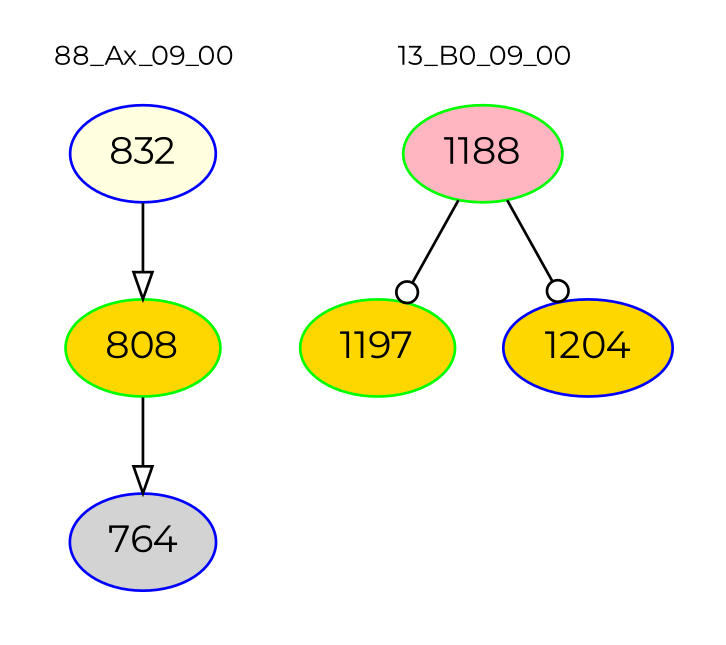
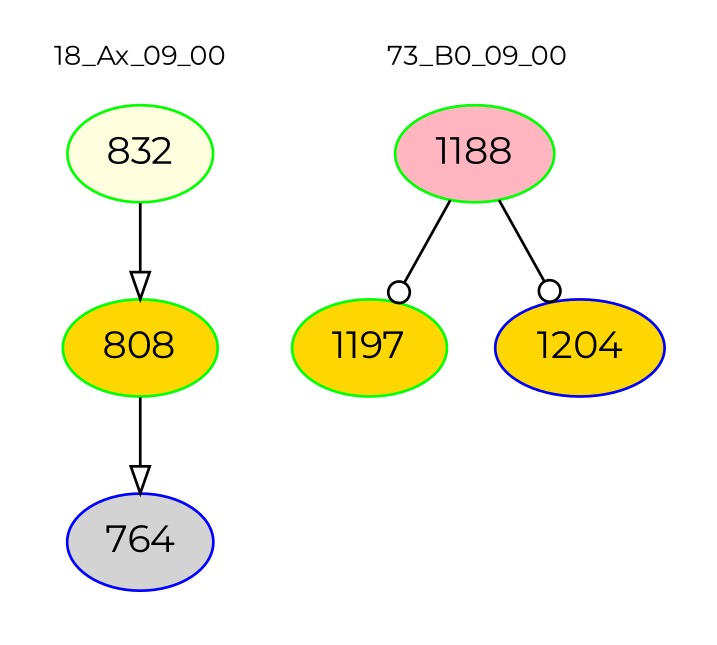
cluster "88_Ax_09_00": label "88_Ax_09_00" -> "18_Ax_09_00"
cluster "13_B0_09_00": label "13_B0_09_00" -> "73_B0_09_00"
node "832": color blue -> green
